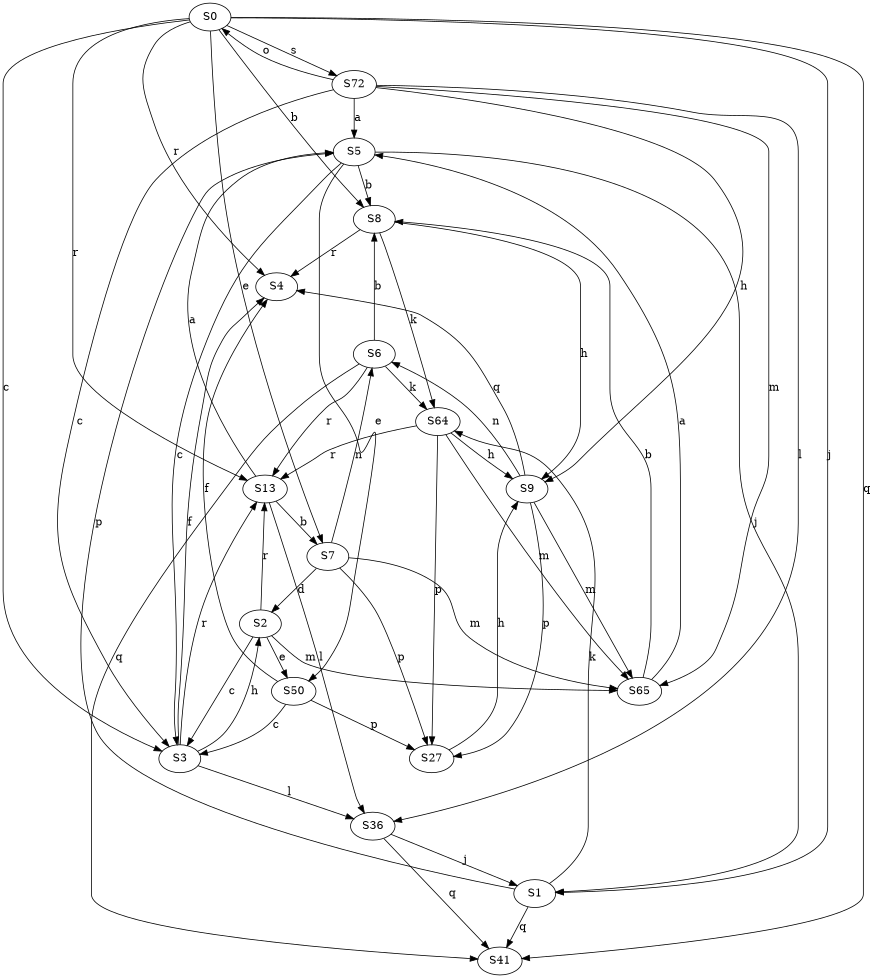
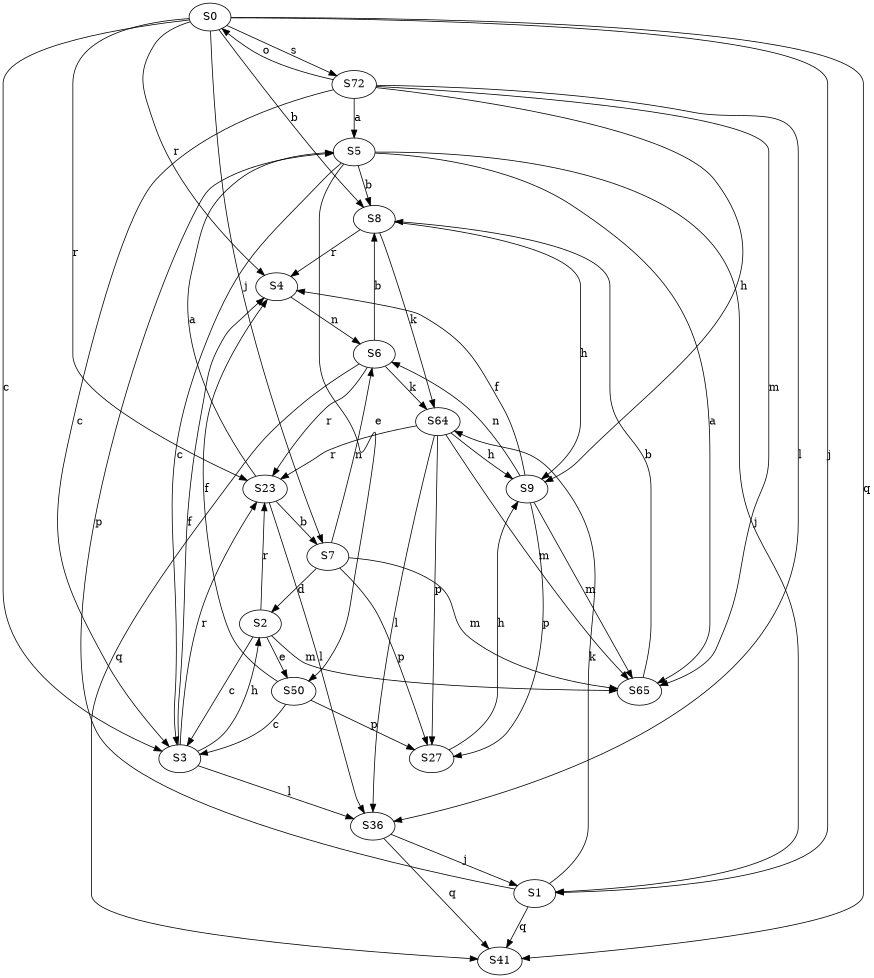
edge "S0" -> "S7": label "e" -> "j"
edge "S4" -> "S6": added, label "n"
edge "S65" -> "S5": reversed
edge "S9" -> "S4": label "q" -> "f"
node "S13": label "S13" -> "S23"
edge "S64" -> "S36": added, label "l"
